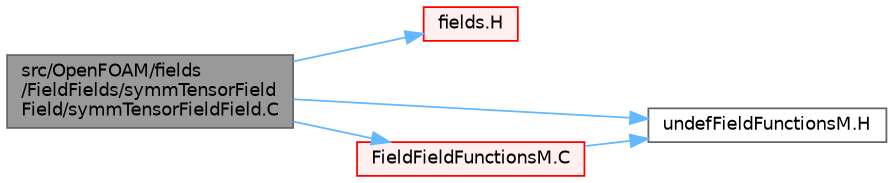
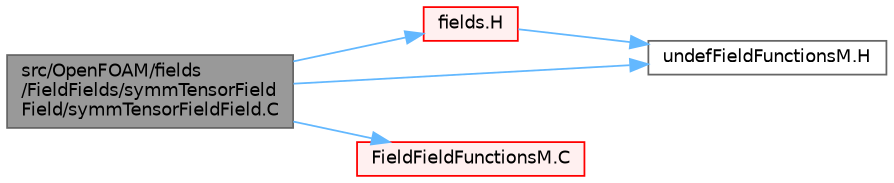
edge "FieldFieldFunctionsM.C" -> "undefFieldFunctionsM.H": now "fields.H" -> "undefFieldFunctionsM.H"
